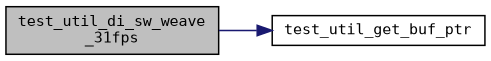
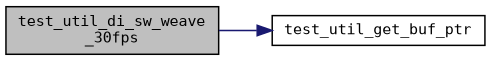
node "test_util_di_sw_weave _31fps": label "test_util_di_sw_weave _31fps" -> "test_util_di_sw_weave _30fps"
